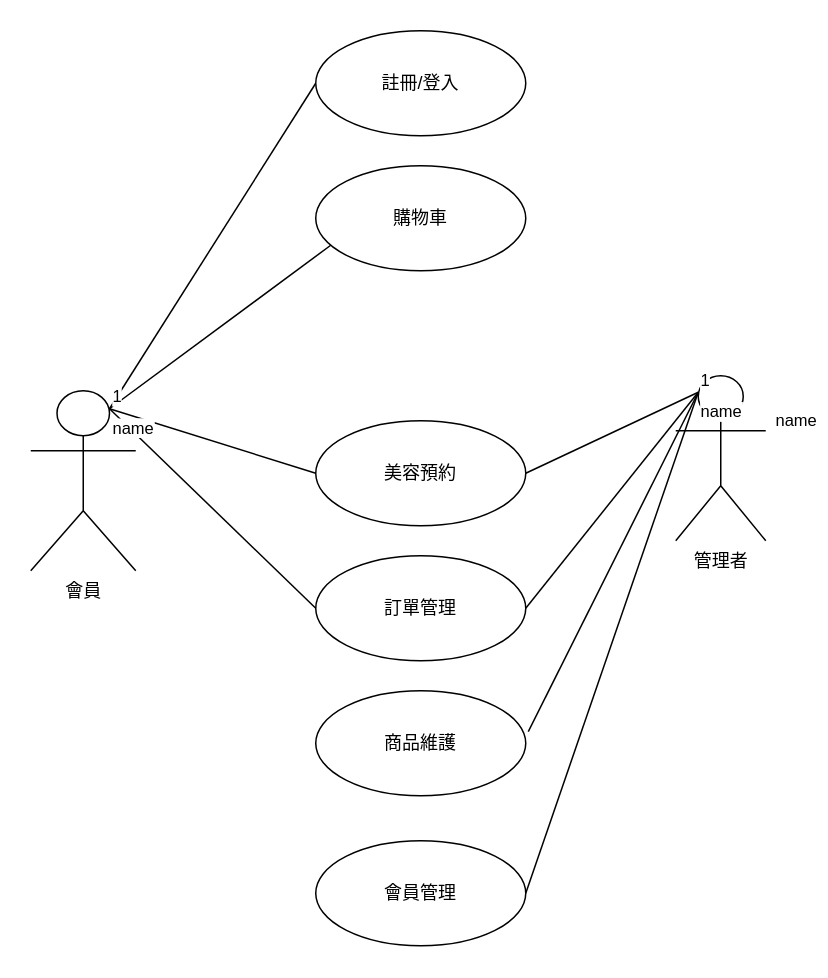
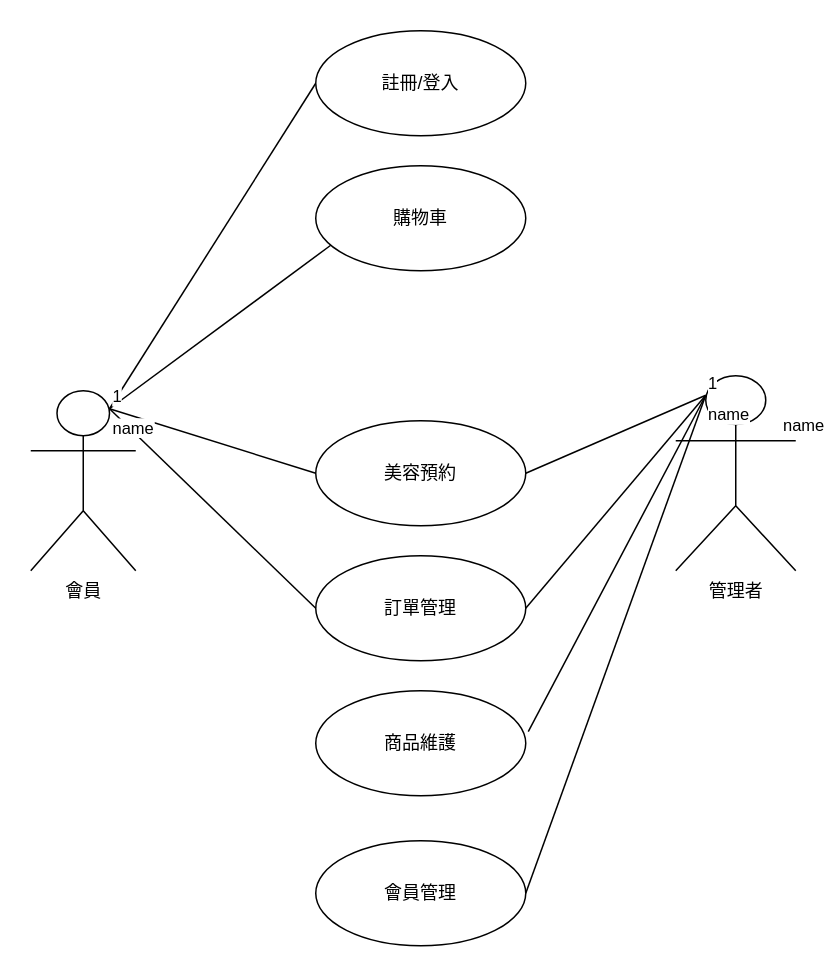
node "管理者": size 90x165 -> 120x195
